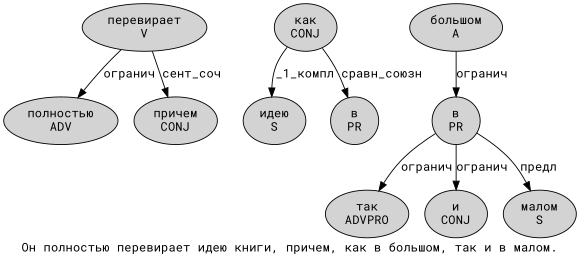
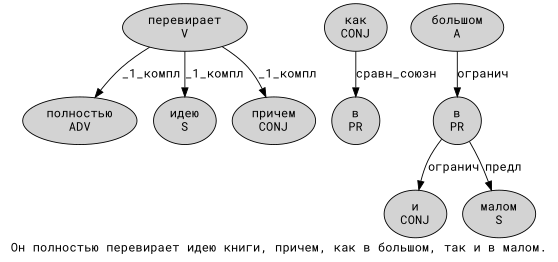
edge "как CONJ" -> "идею S": now "перевирает V" -> "идею S"
edge "перевирает V" -> "полностью ADV": label "огранич" -> "_1_компл"
edge "перевирает V" -> "причем CONJ": label "сент_соч" -> "_1_компл"
node "так ADVPRO": removed
